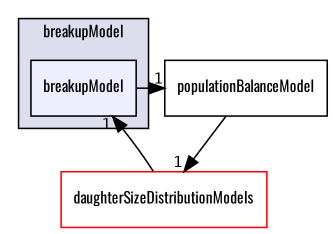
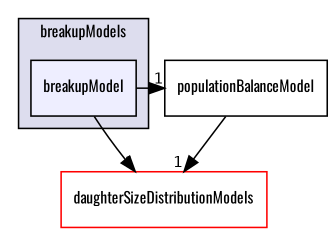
cluster "breakupModel": label "breakupModel" -> "breakupModels"
edge "daughterSizeDistributionModels" -> "breakupModel": reversed
